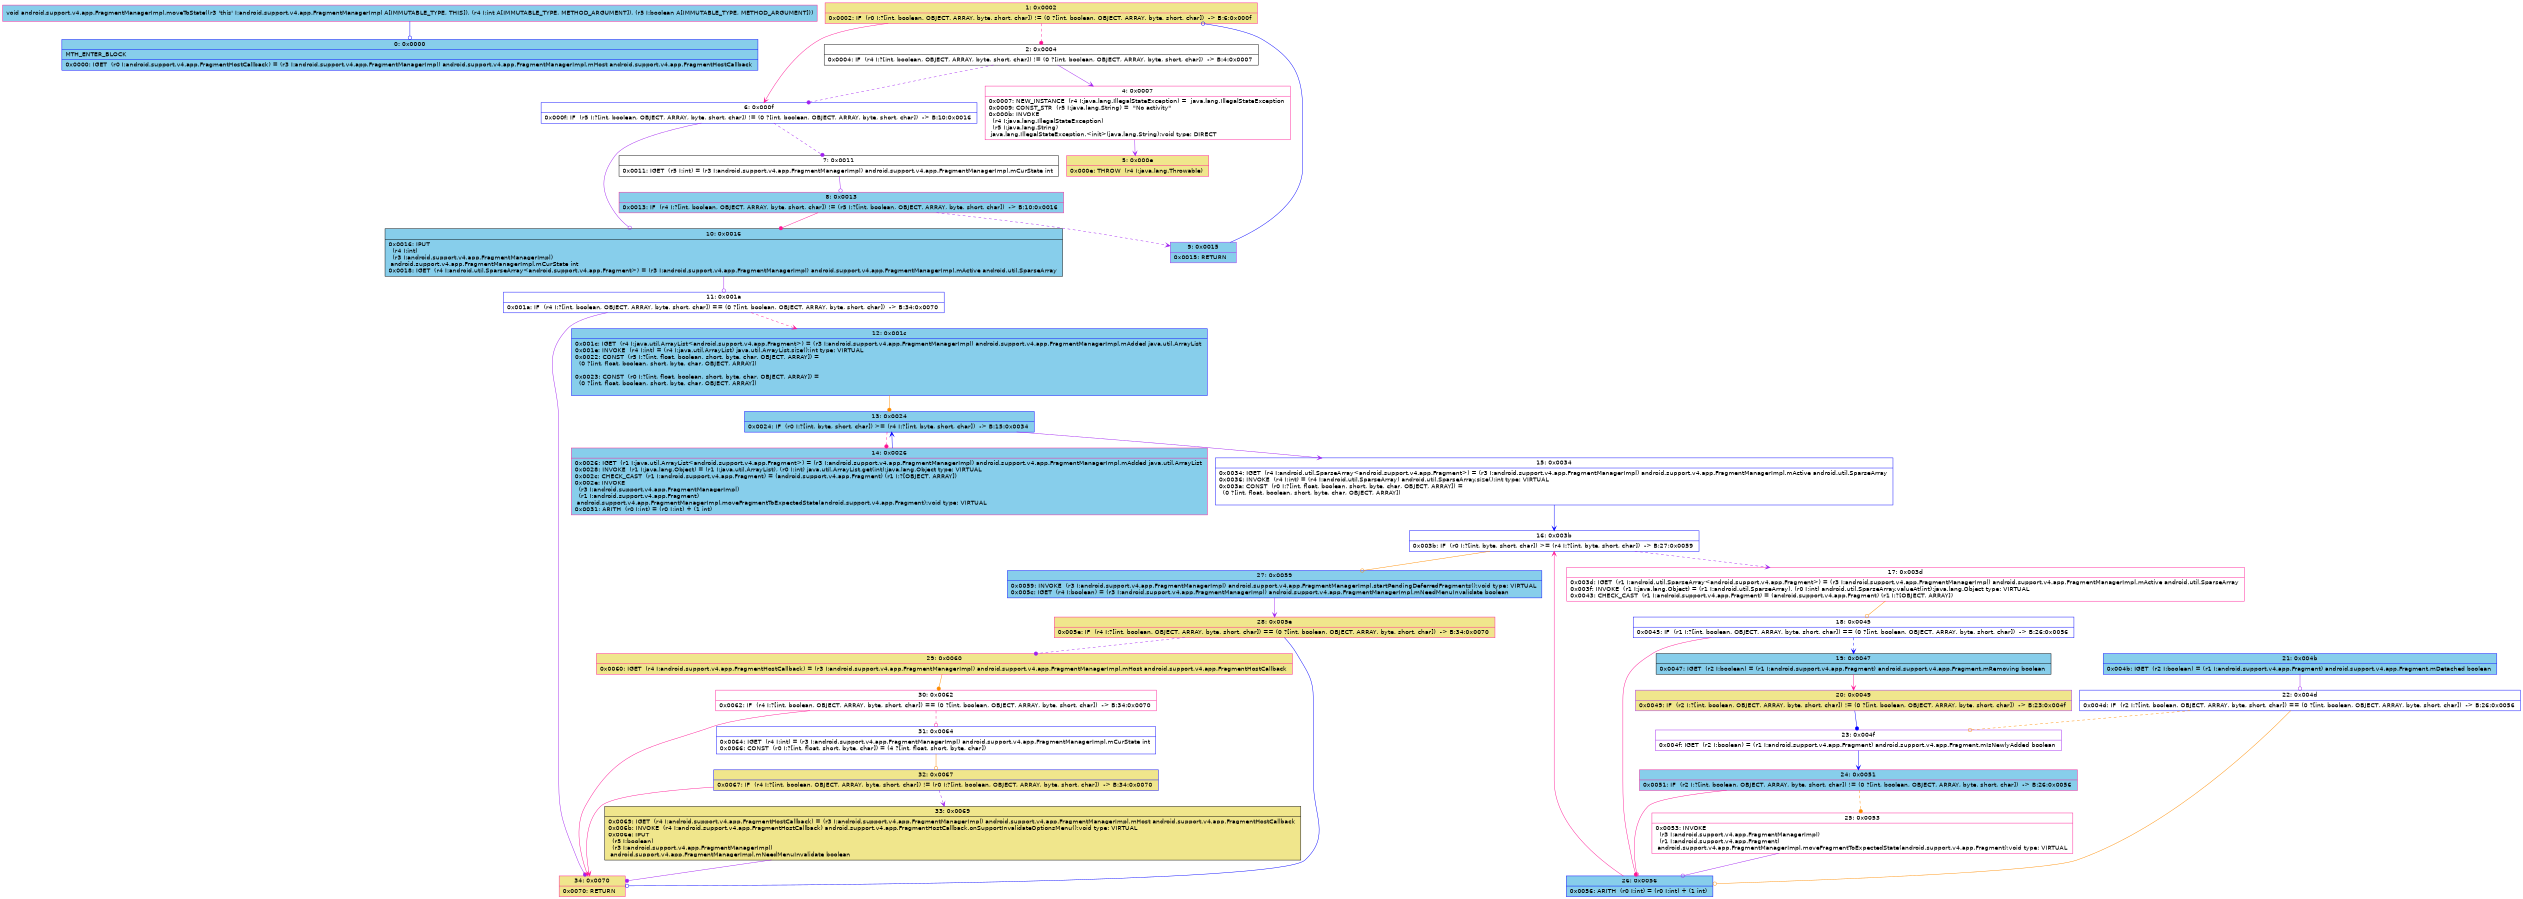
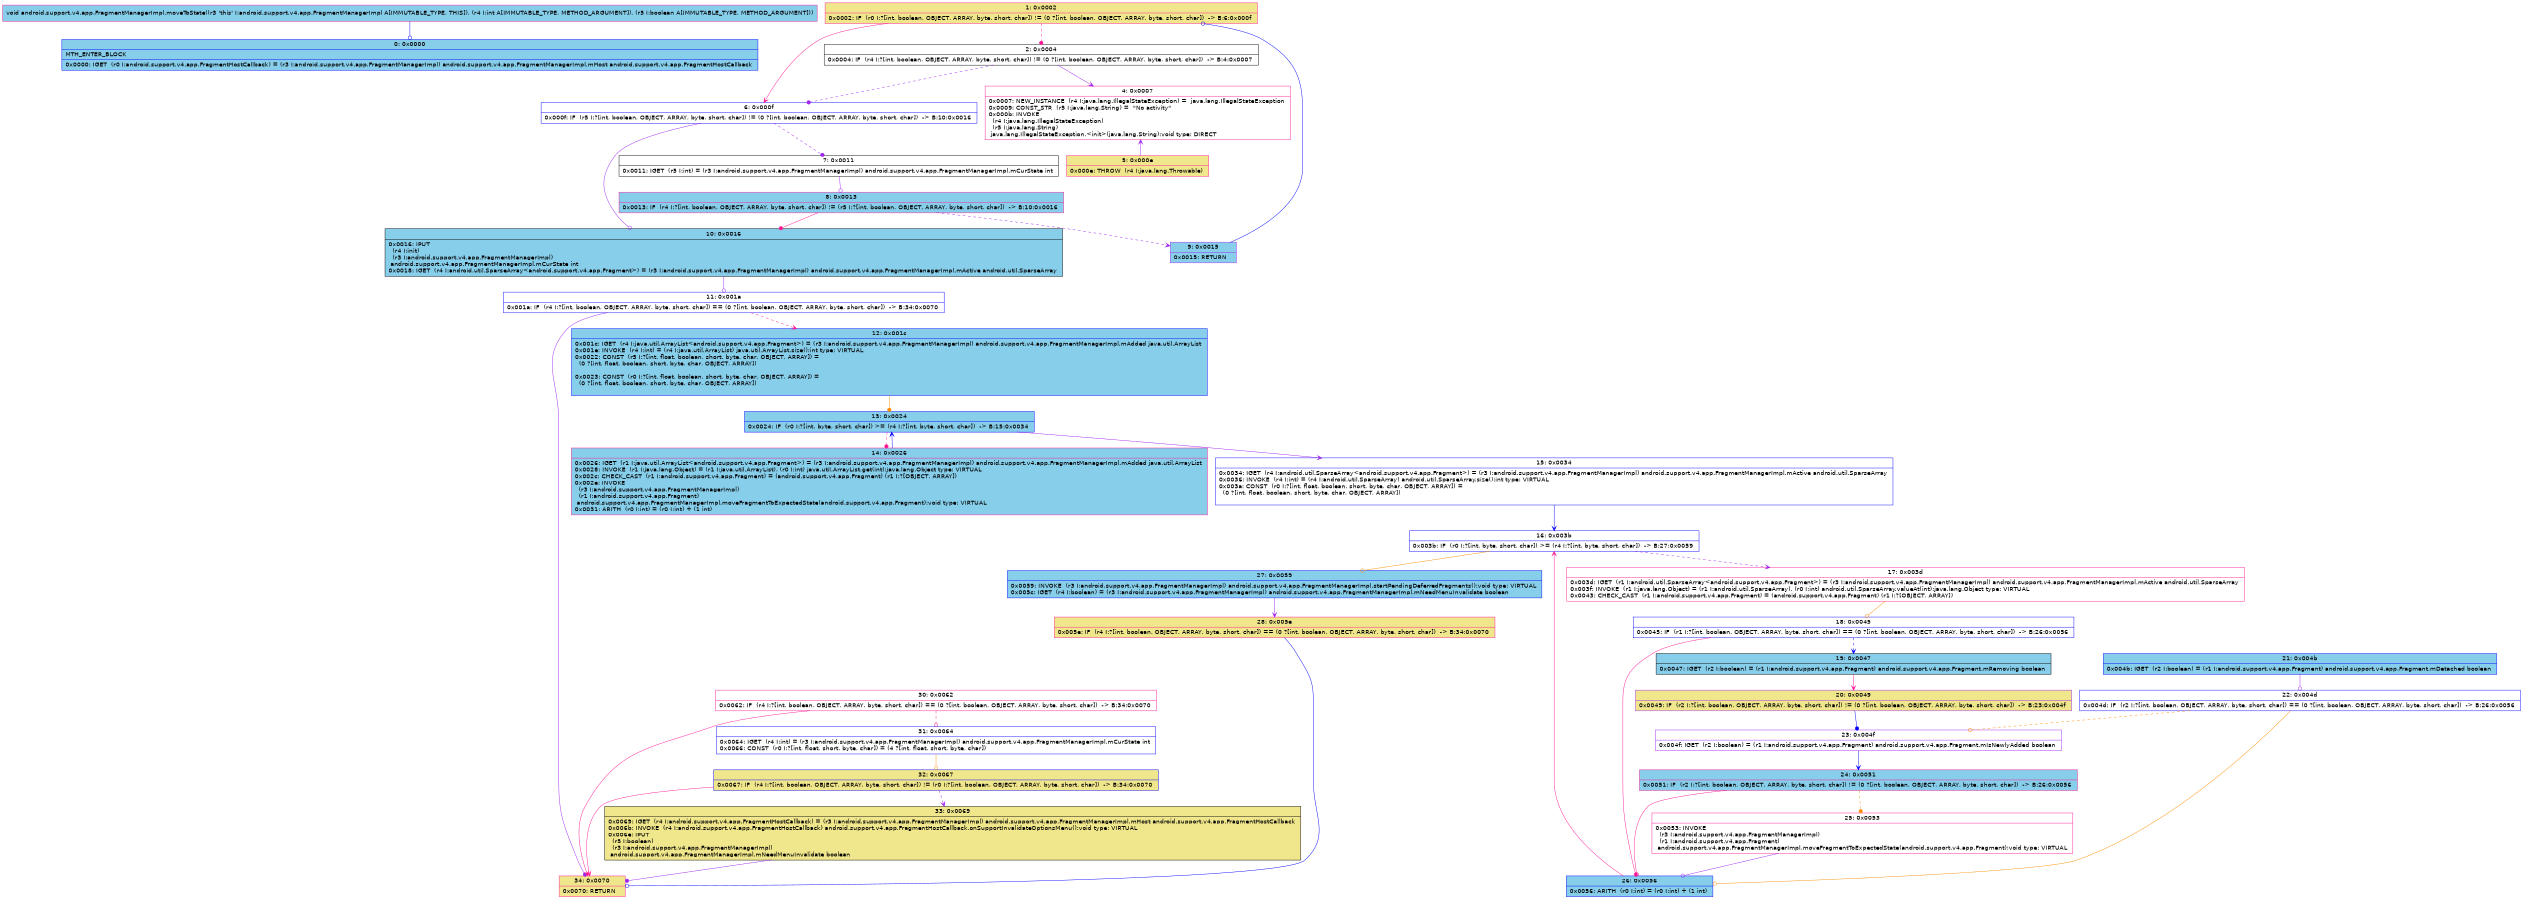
edge "4: 0x0007" -> "5: 0x000e": reversed
node "10: 0x0016": text "(r4 I:int)" -> "(r4 I:init)"
node "29: 0x0060": removed
